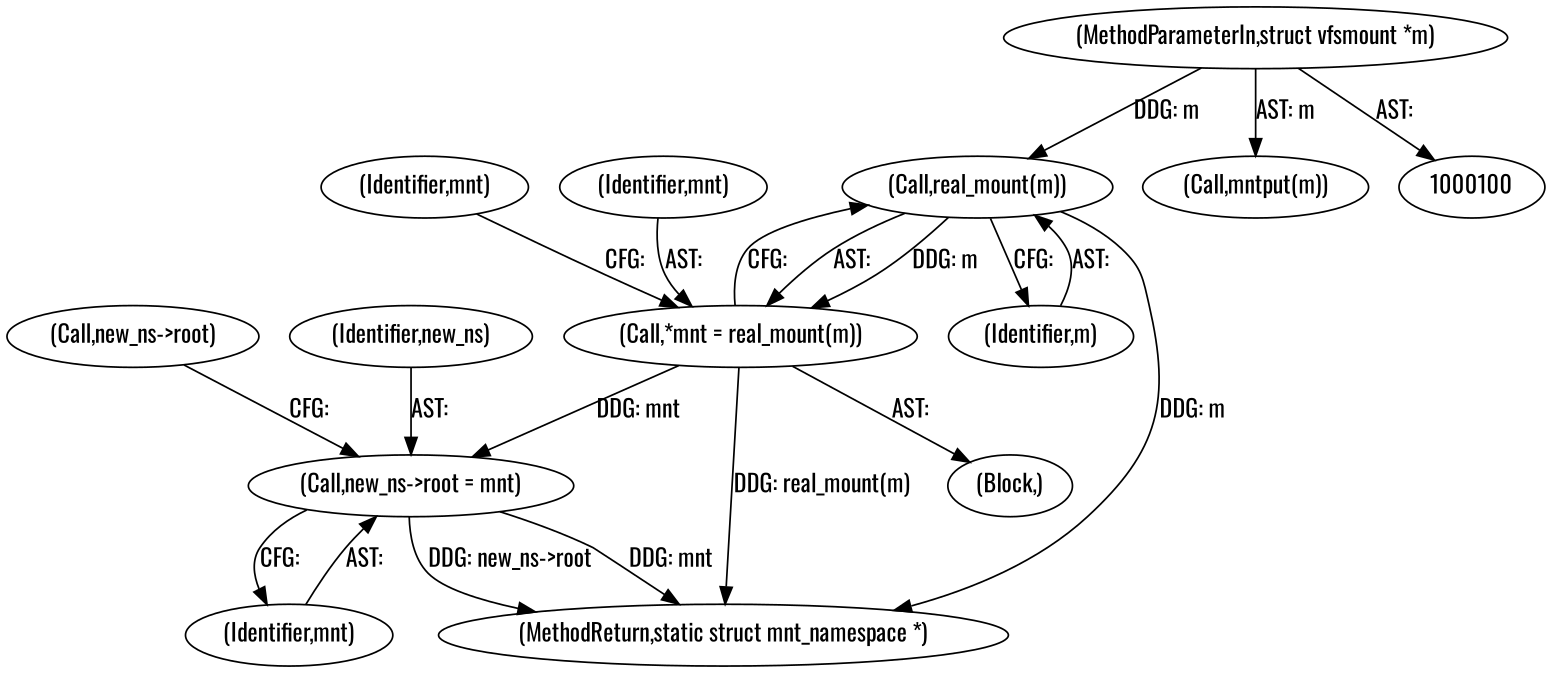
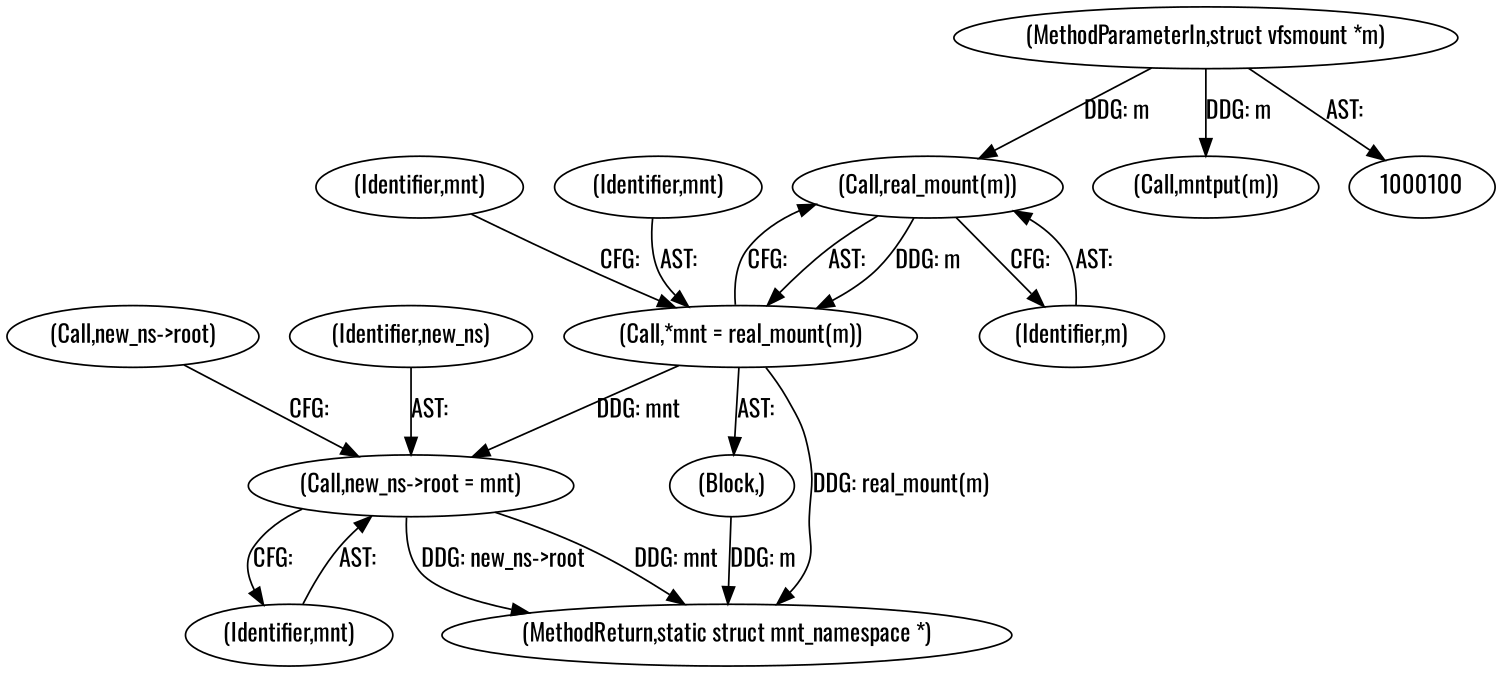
edge "(MethodParameterIn,struct vfsmount *m)" -> "(Call,mntput(m))": label "AST: m" -> "DDG: m"
edge "(Call,real_mount(m))" -> "(MethodReturn,static struct mnt_namespace *)": now "(Block,)" -> "(MethodReturn,static struct mnt_namespace *)"
